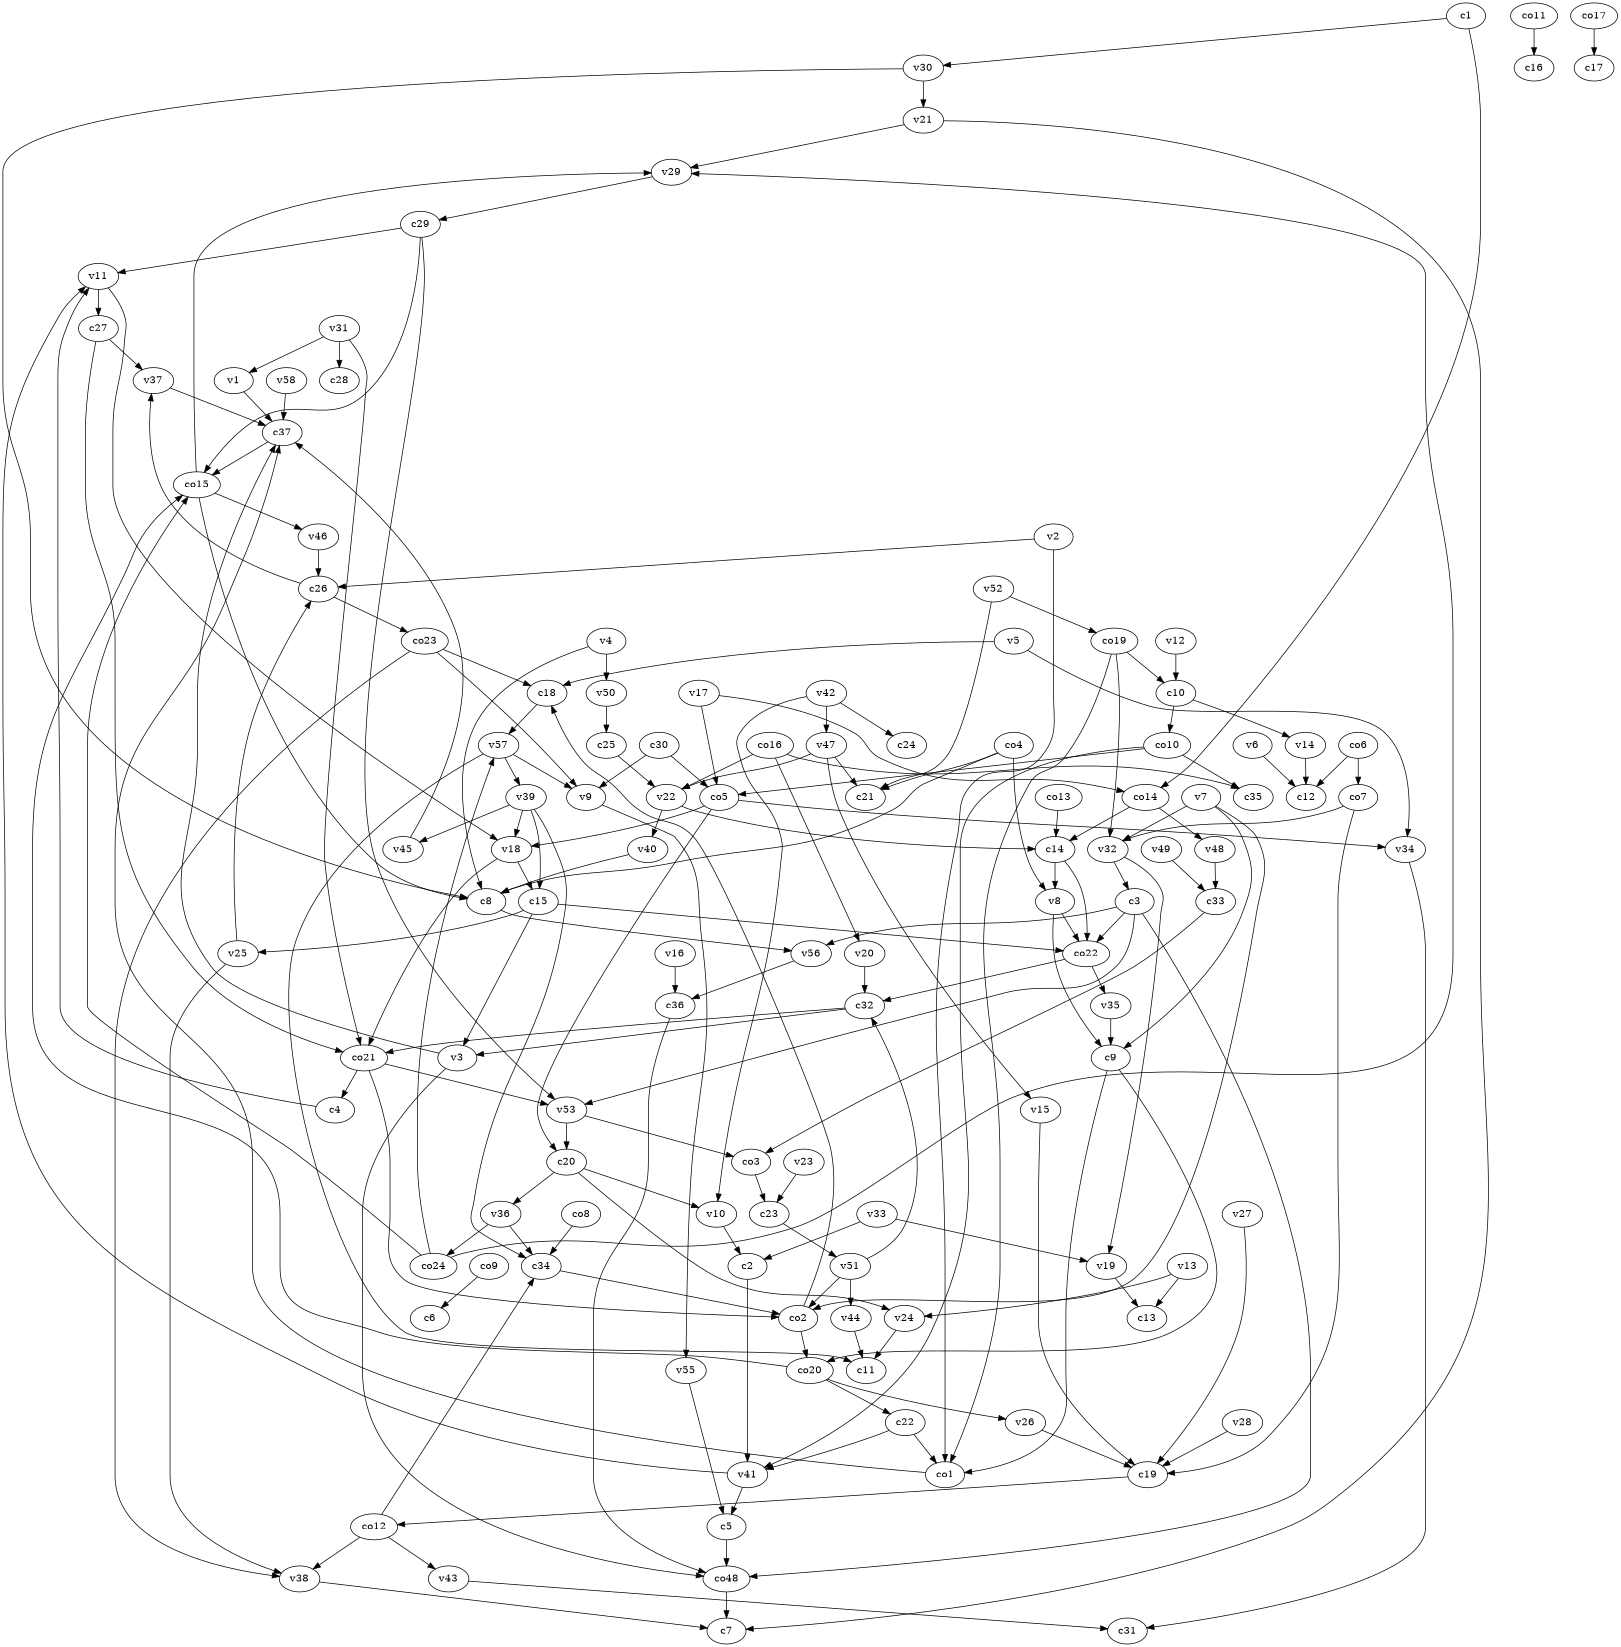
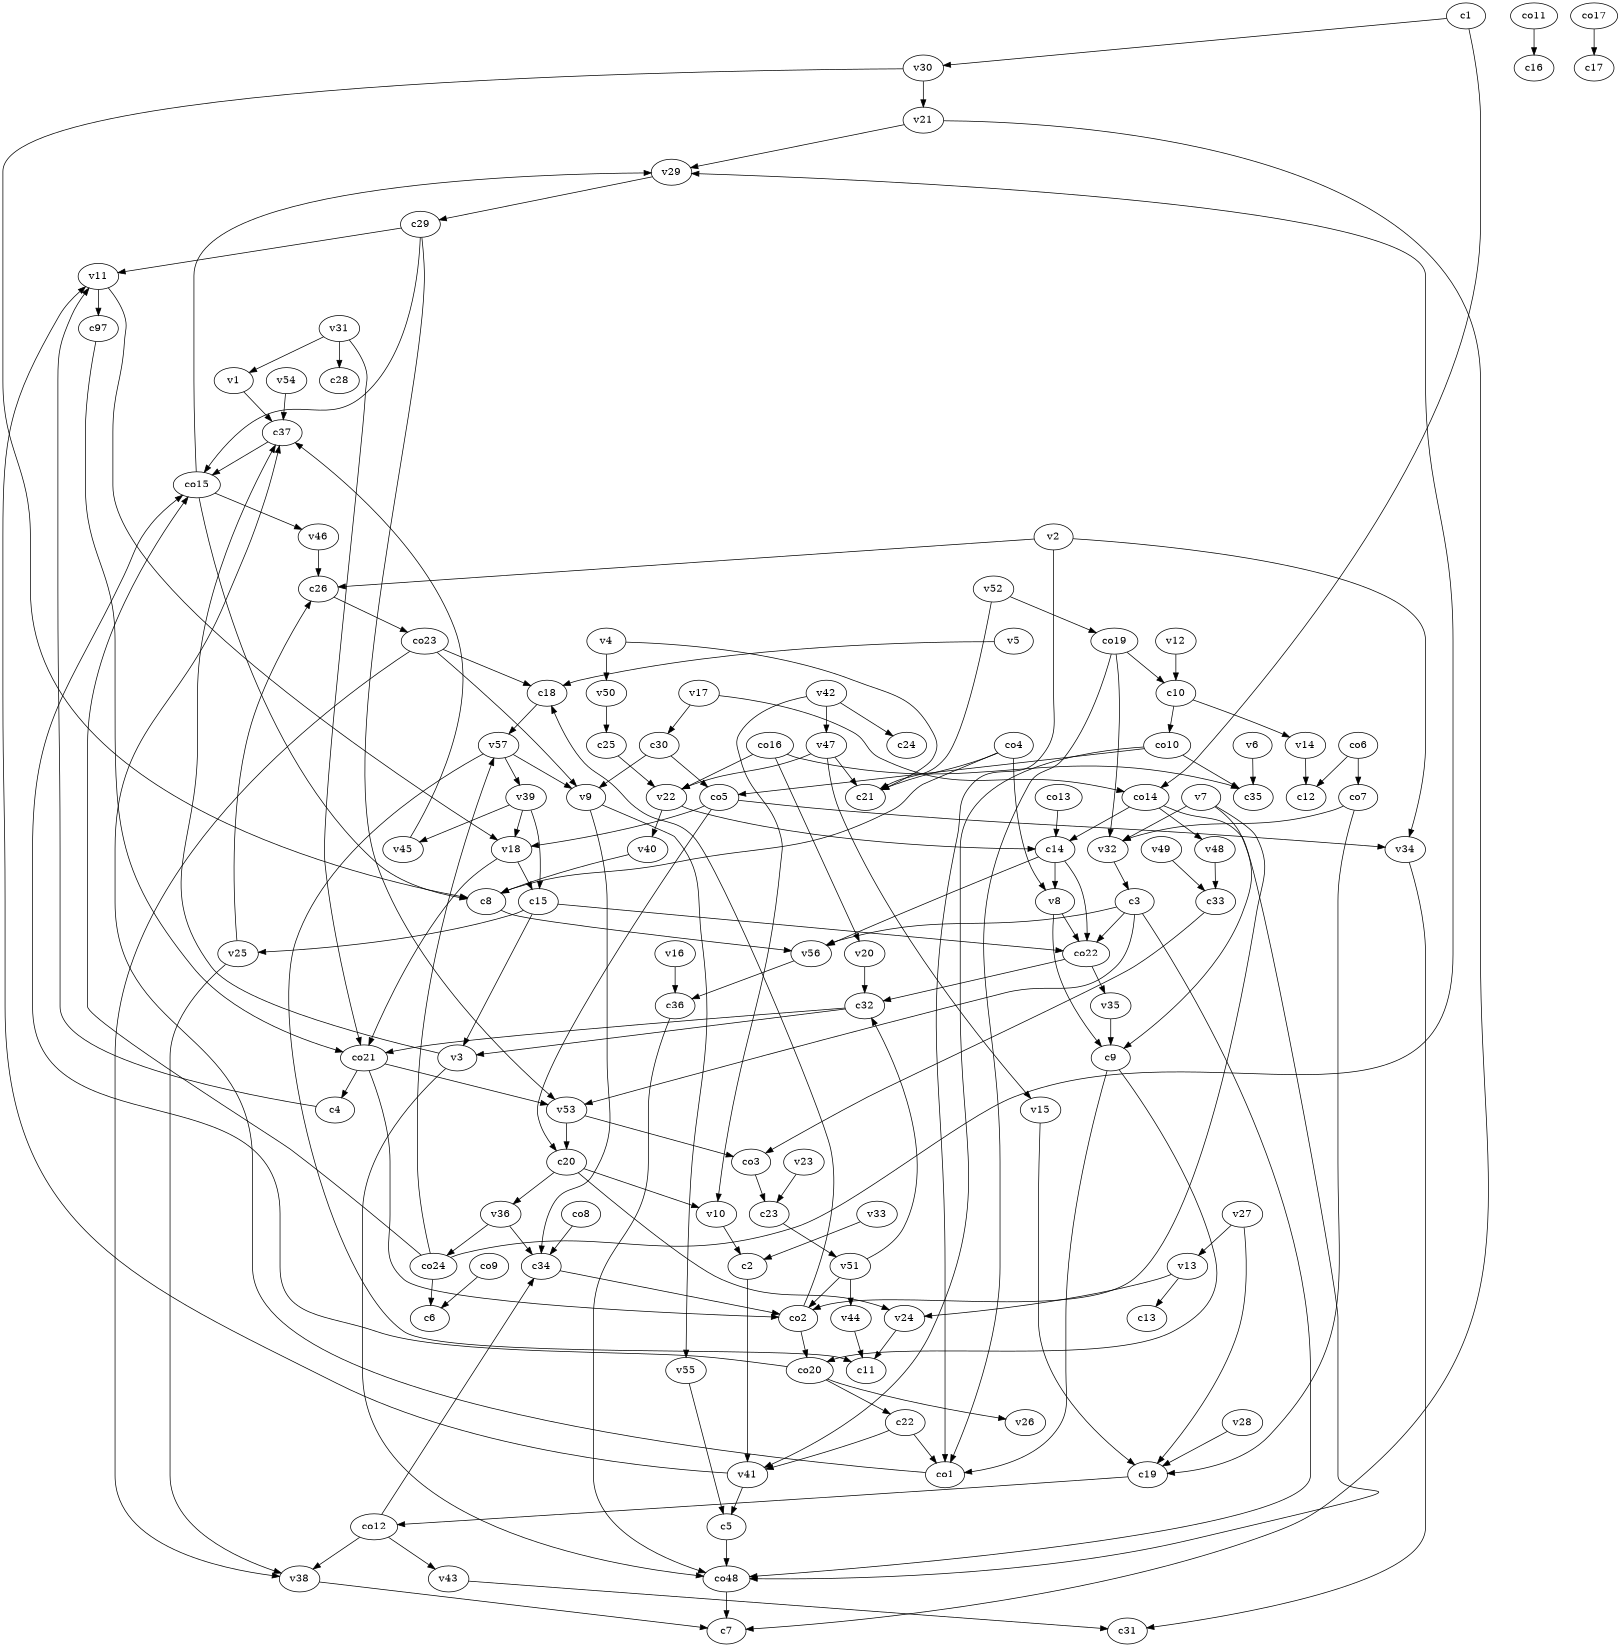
node "c27": label "c27" -> "c97"
node "v37": removed
node "v58": label "v58" -> "v54"
edge "v5" -> "v34": now "v2" -> "v34"
edge "v4" -> "c8": now "v4" -> "c21"
edge "v17" -> "co5": now "v17" -> "c30"
edge "v6" -> "c12": now "v6" -> "c35"
edge "c14" -> "v56": added
edge "v39" -> "c34": now "v9" -> "c34"
edge "v27" -> "v13": added
node "v19": removed
edge "co24" -> "c6": added
edge "co14" -> "co48": added
edge "v26" -> "c19": removed
